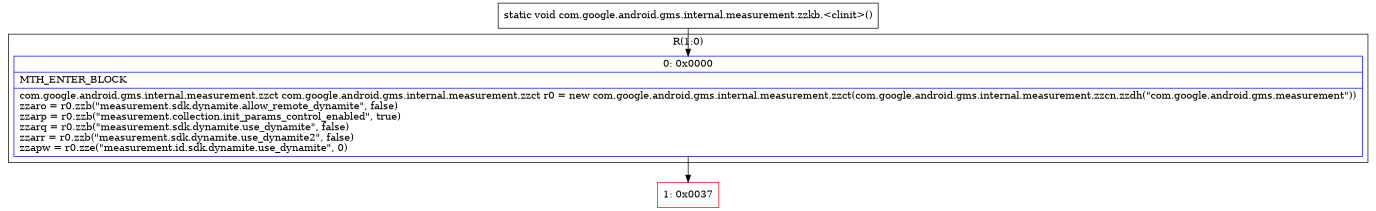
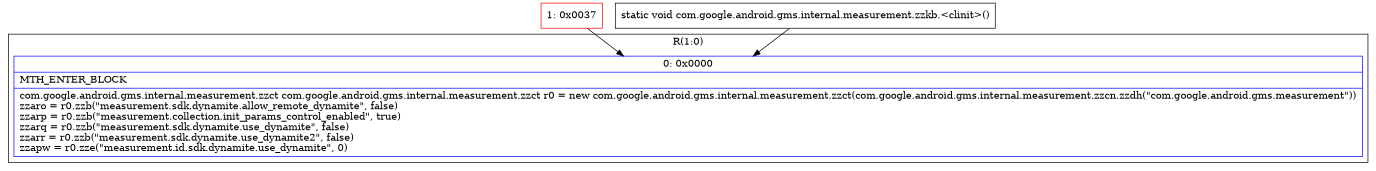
edge "0: 0x0000" -> "1: 0x0037": reversed
